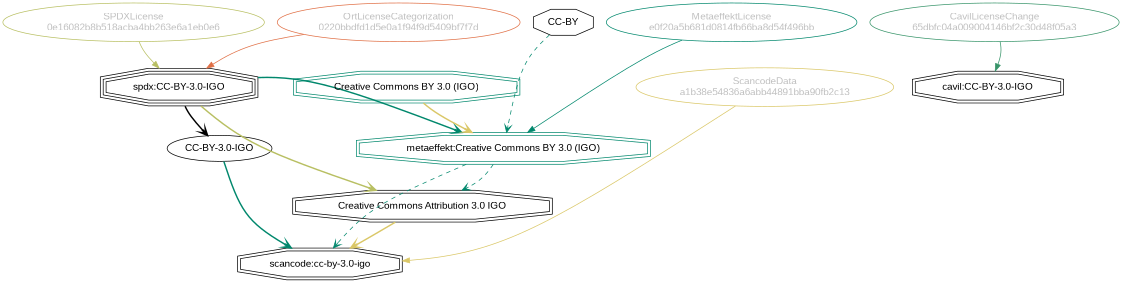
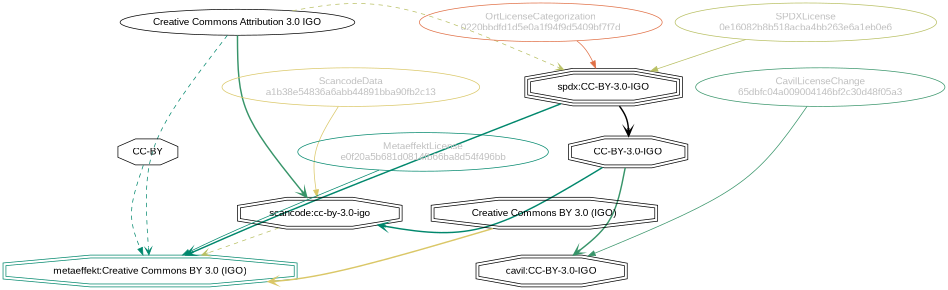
edge "CC-BY" -> "metaeffekt:Creative Commons BY 3.0 (IGO)": arrowhead vee -> normal
node "Creative Commons BY 3.0 (IGO)": color #00876c -> black
node "CC-BY-3.0-IGO": shape ellipse -> doubleoctagon
edge "Creative Commons Attribution 3.0 IGO" -> "spdx:CC-BY-3.0-IGO": style bold -> dashed
edge "metaeffekt:Creative Commons BY 3.0 (IGO)" -> "Creative Commons Attribution 3.0 IGO": reversed
edge "scancode:cc-by-3.0-igo" -> "metaeffekt:Creative Commons BY 3.0 (IGO)": color #00876c -> #b8bf62
node "Creative Commons Attribution 3.0 IGO": shape doubleoctagon -> ellipse
edge "CC-BY-3.0-IGO" -> "cavil:CC-BY-3.0-IGO": added
edge "Creative Commons Attribution 3.0 IGO" -> "scancode:cc-by-3.0-igo": color #dac767 -> #379469
